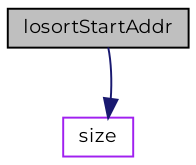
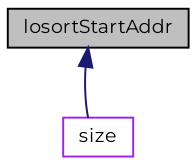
edge "losortStartAddr" -> "size": reversed
